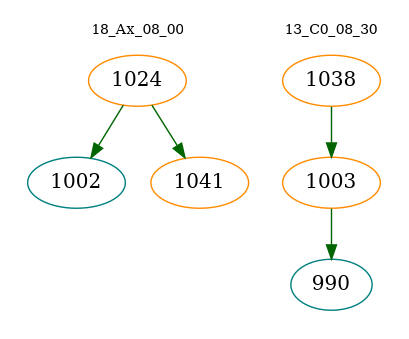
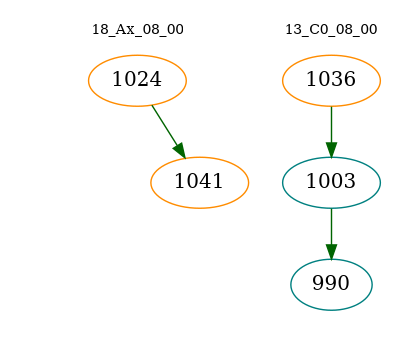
cluster "13_C0_08_30": label "13_C0_08_30" -> "13_C0_08_00"
node "1038": label "1038" -> "1036"
node "1002": removed
node "1003": color darkorange -> teal
